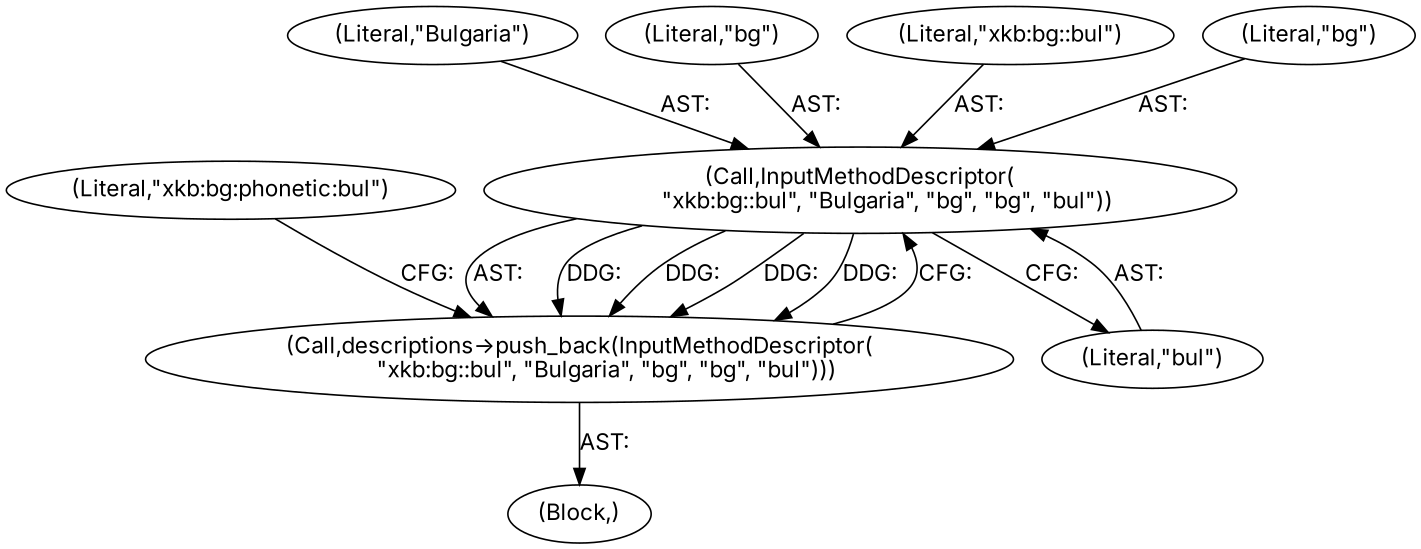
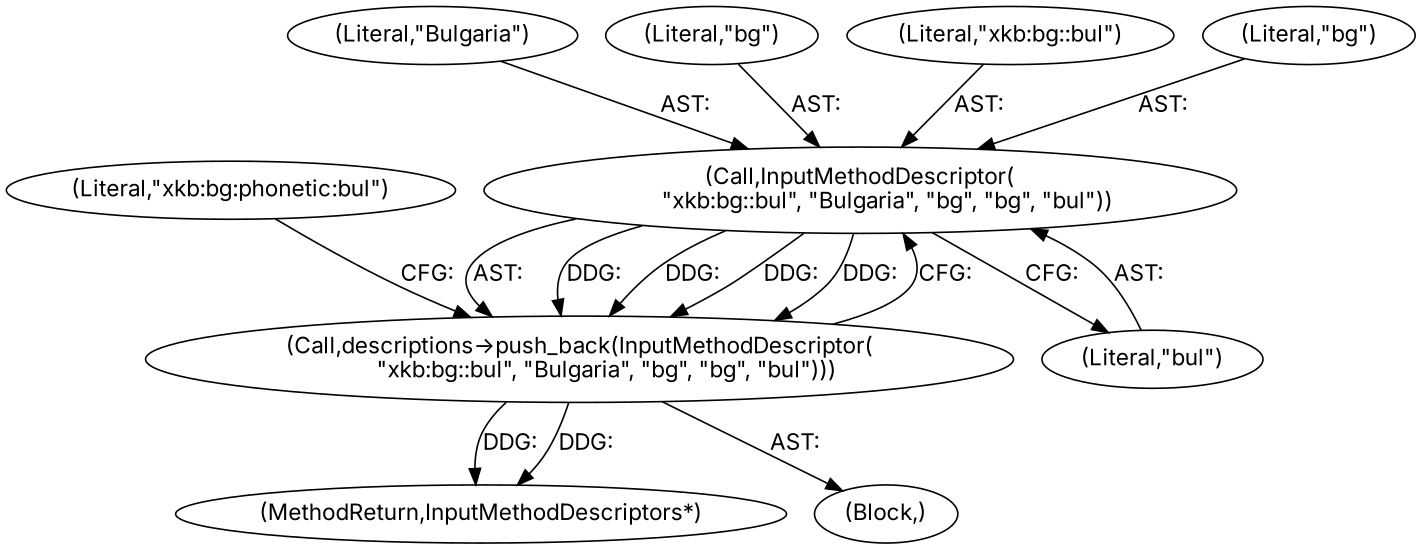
node "(MethodReturn,InputMethodDescriptors*)": added
